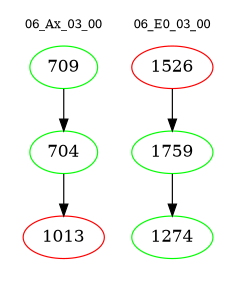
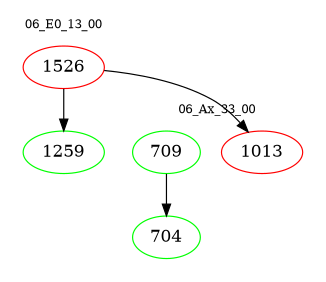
cluster "06_Ax_03_00": label "06_Ax_03_00" -> "06_Ax_33_00"
cluster "06_E0_03_00": label "06_E0_03_00" -> "06_E0_13_00"
node "1759": label "1759" -> "1259"
edge "704" -> "1013": now "1526" -> "1013"
node "1274": removed
